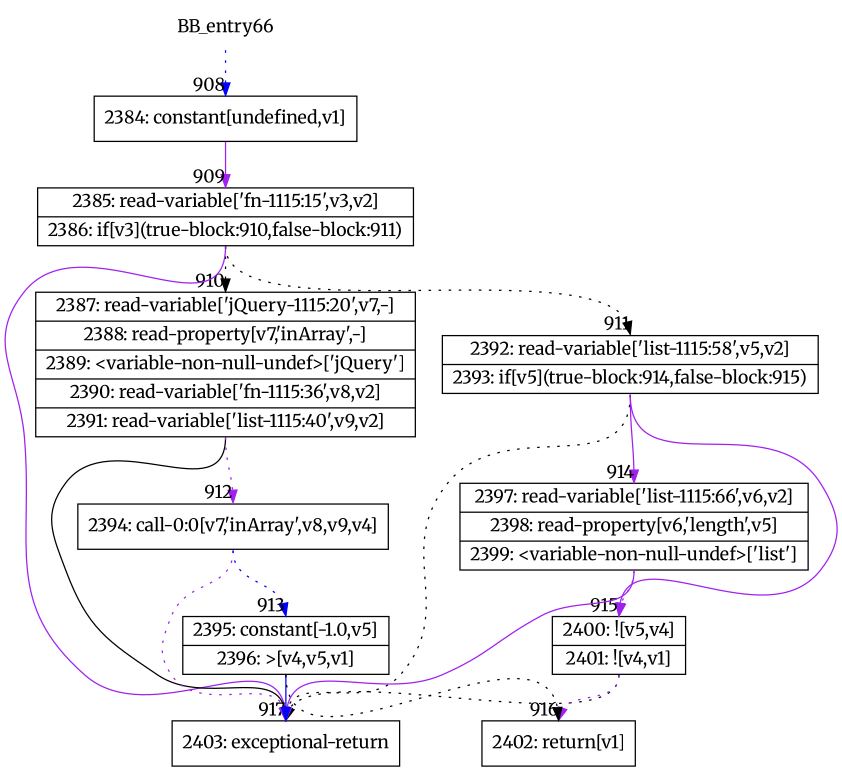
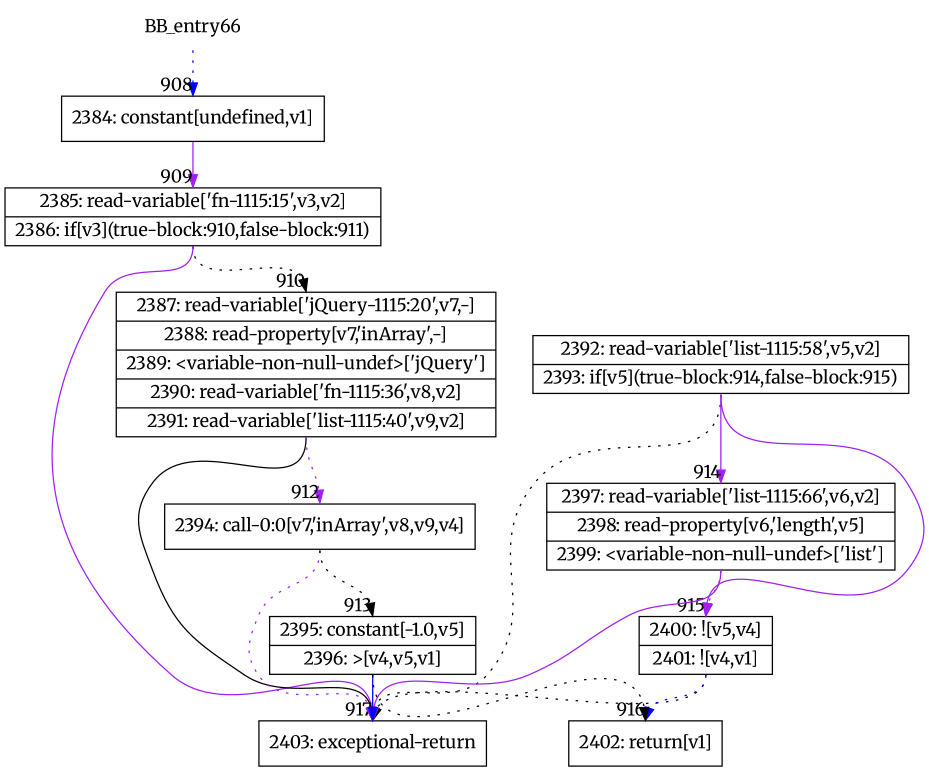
edge "2385: read-variable['fn-1115:15',v3,v2]" -> "2392: read-variable['list-1115:58',v5,v2]": removed
edge "2394: call-0:0[v7,'inArray',v8,v9,v4]" -> "2395: constant[-1.0,v5]": color blue -> black
edge "2400: ![v5,v4]" -> "2402: return[v1]": color purple -> blue
